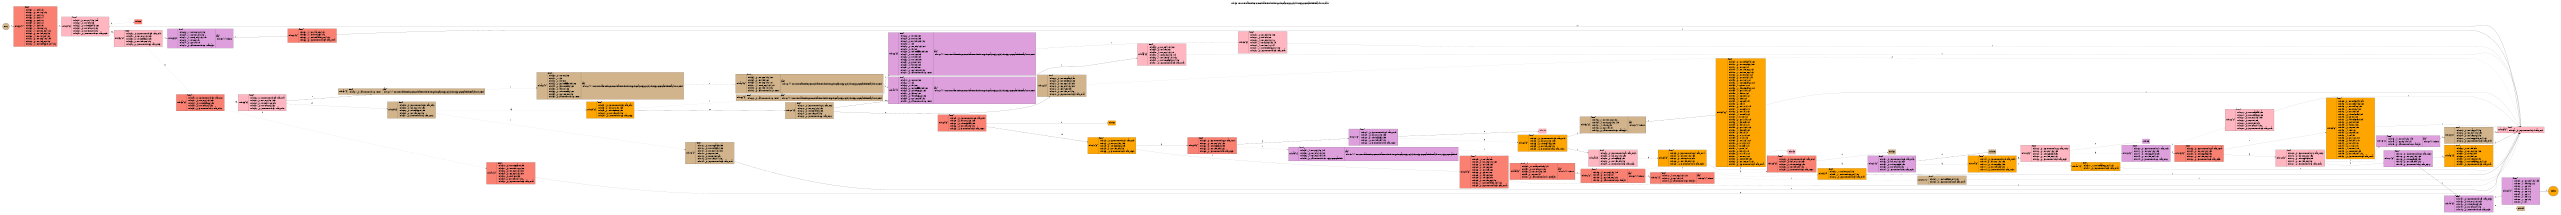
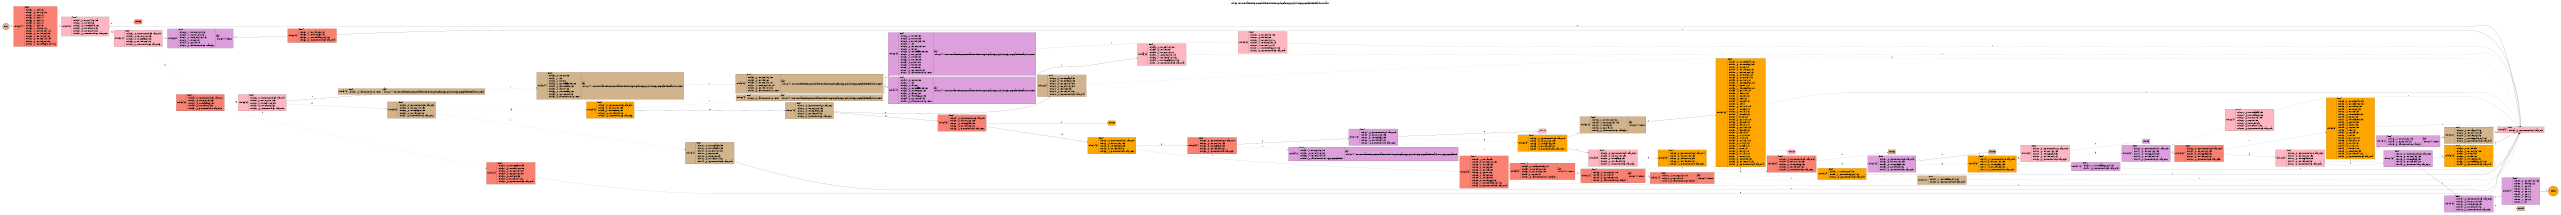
edge "0x401610 [25]" -> "0x401a7d [40]": now "0x401610 [25]" -> "0x401629 [25]"
node "0x401a10 [12]": fillcolor orange -> plum
